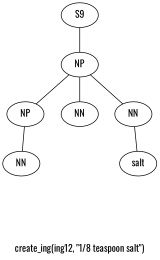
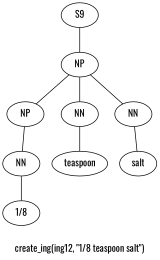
node "teaspoon": added
node "1/8": added
